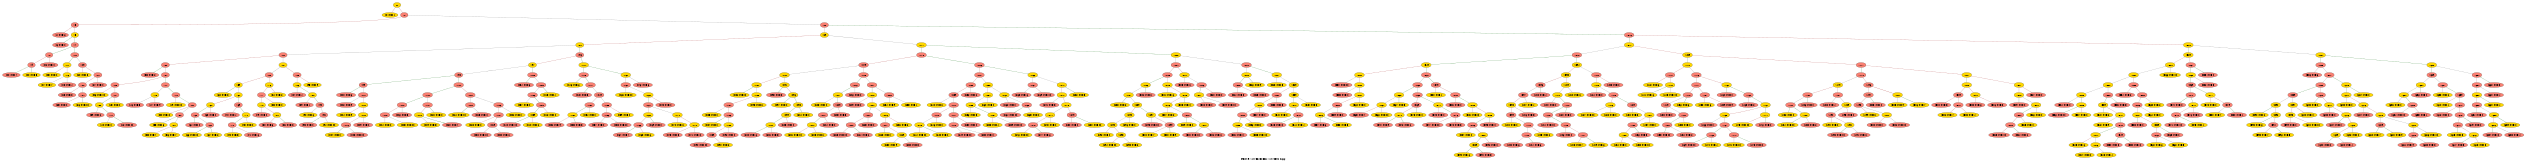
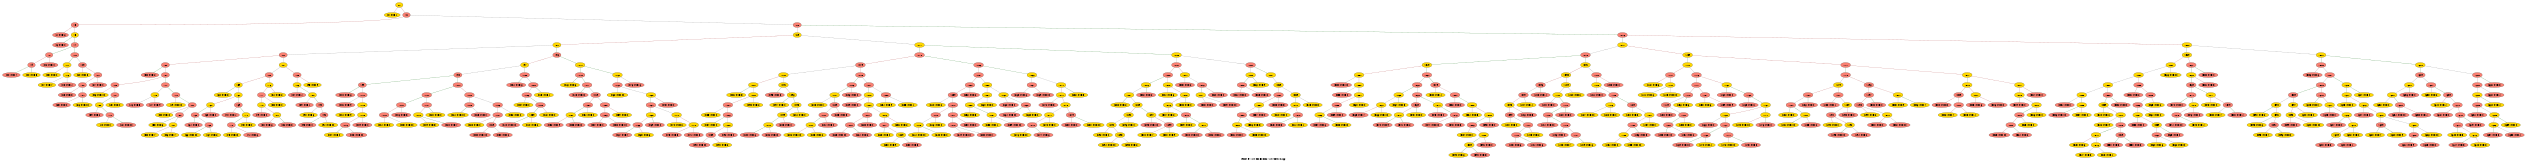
node "L328, Size: 5": removed
